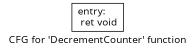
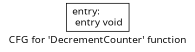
node "entry:": text "ret void" -> "entry void"
